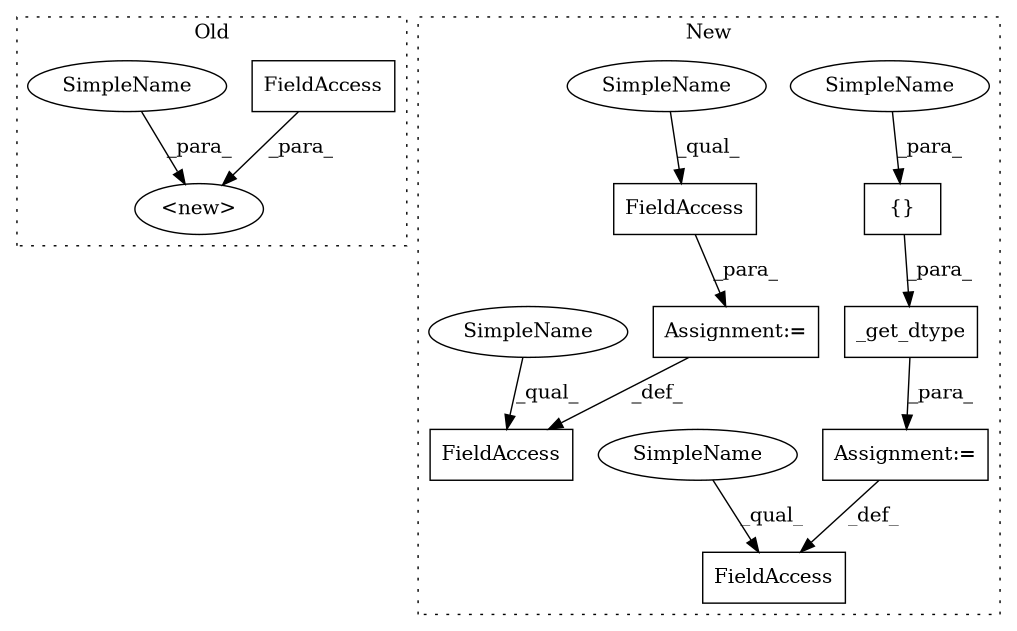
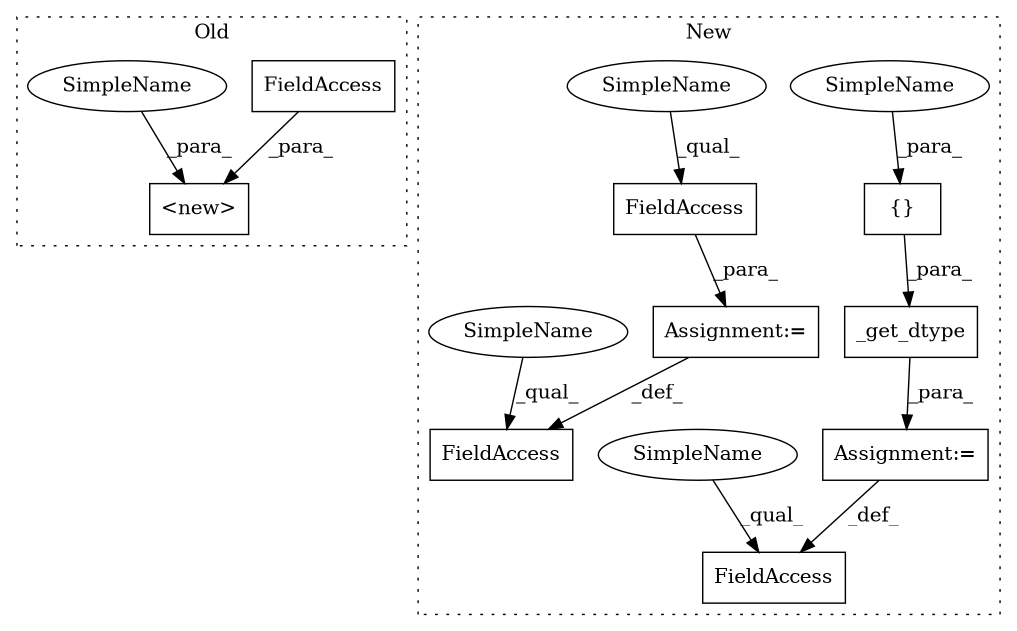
node "<new>": shape ellipse -> box
